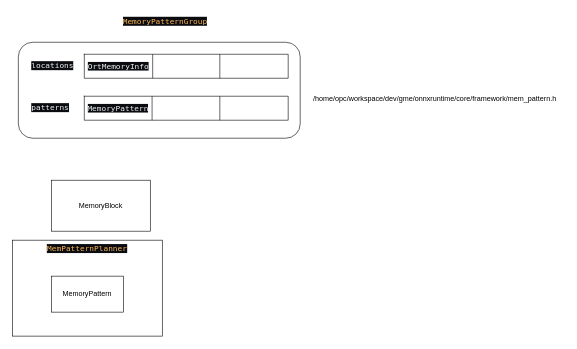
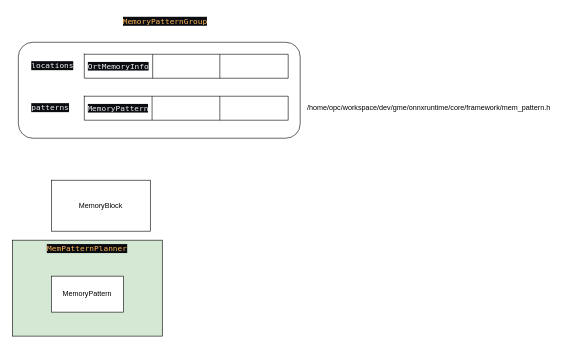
node "/home/opc/workspace/dev/gme/onnxruntime/core/framework/mem_pattern.h": moved (441, 99) -> (435, 108)
node "MemPatternPlanner": fillcolor #ffffff -> #d5e8d4
